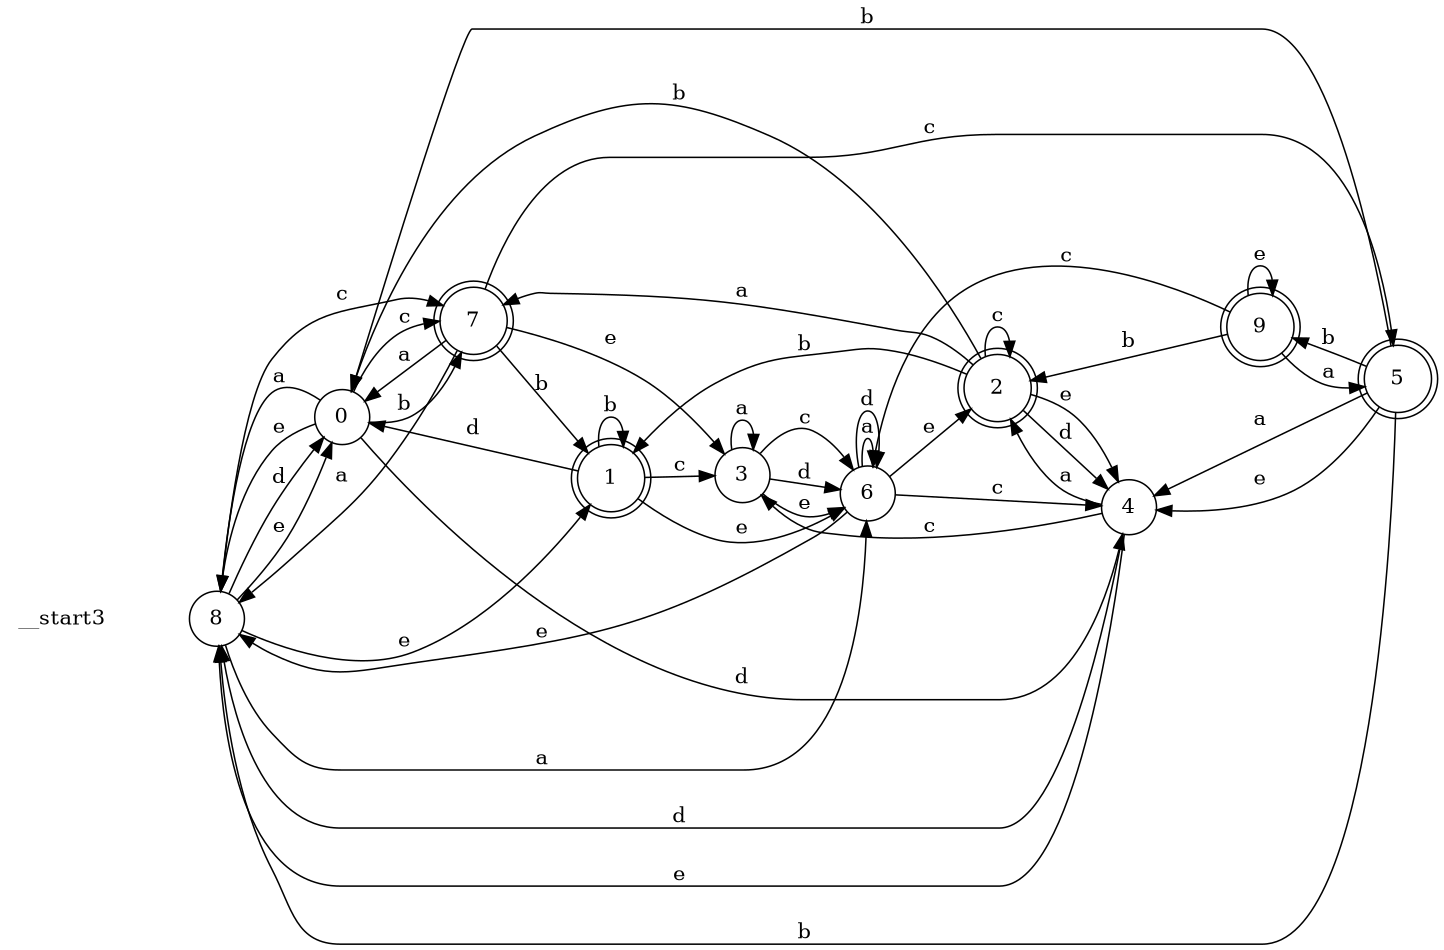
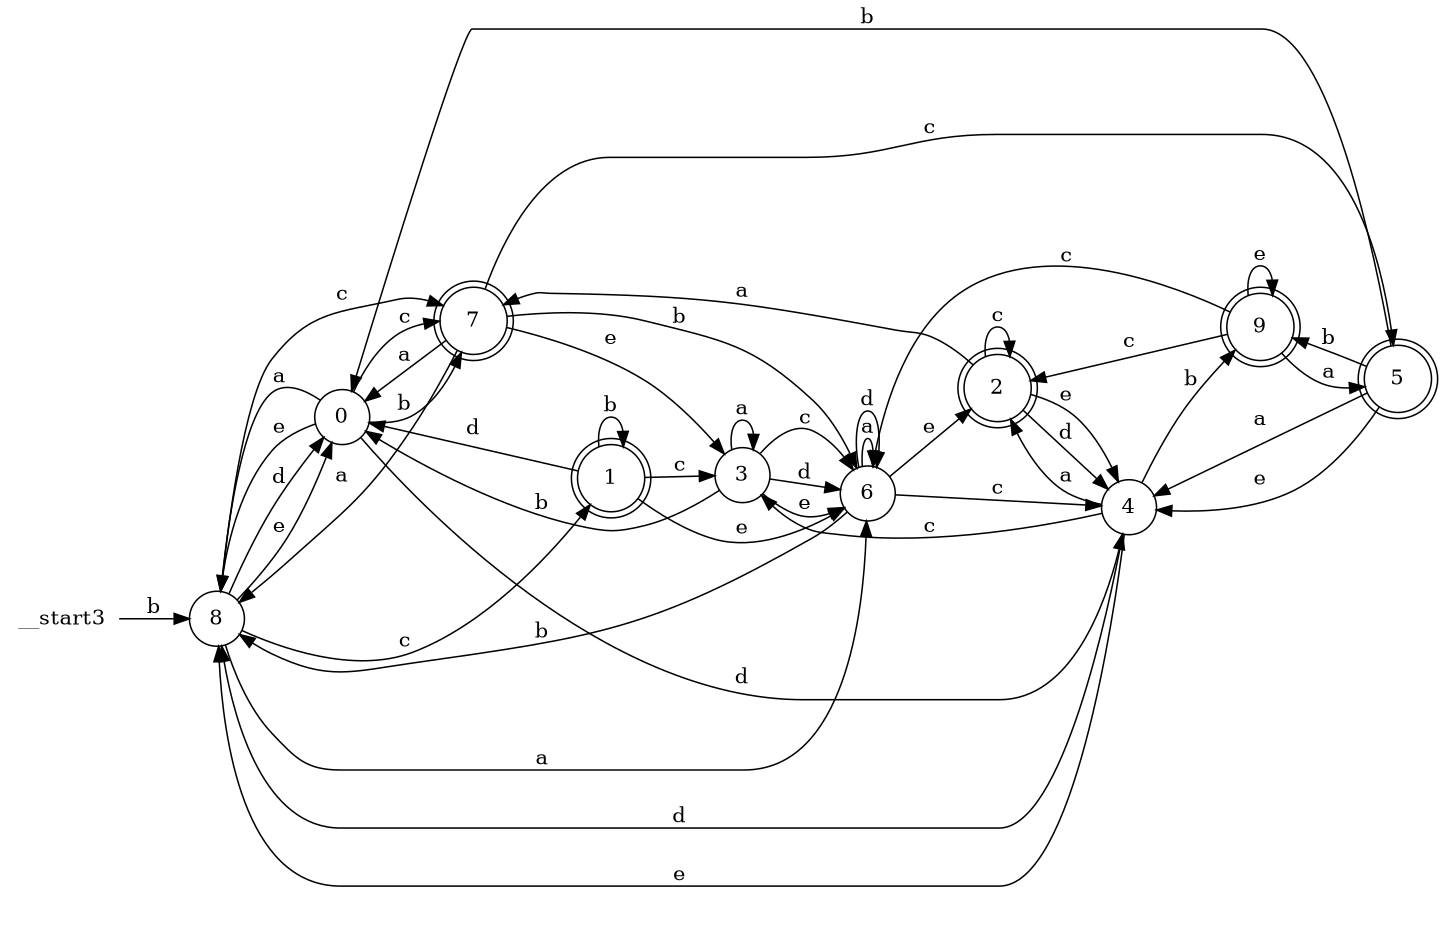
edge "2" -> "0": now "3" -> "0"
edge "9" -> "2": label "b" -> "c"
edge "2" -> "1": removed, label "b"
edge "7" -> "1": now "7" -> "6"
edge "4" -> "9": added, label "b"
edge "6" -> "8": label "e" -> "b"
edge "8" -> "1": label "e" -> "c"
edge "5" -> "8": now "__start3" -> "8"
